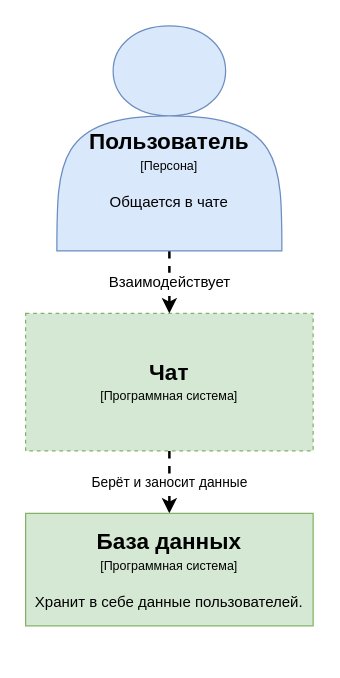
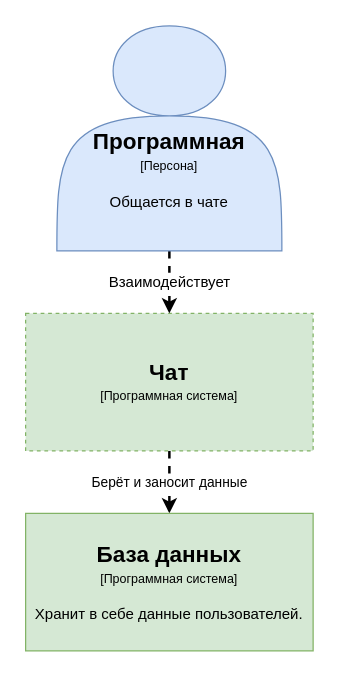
node "Пользователь [Персона] Общается в чате": label "Пользователь [Персона] Общается в чате" -> "Программная [Персона] Общается в чате"
node "База данных [Программная система] Хранит в себе данные пользователей.": size 288x113 -> 288x138
